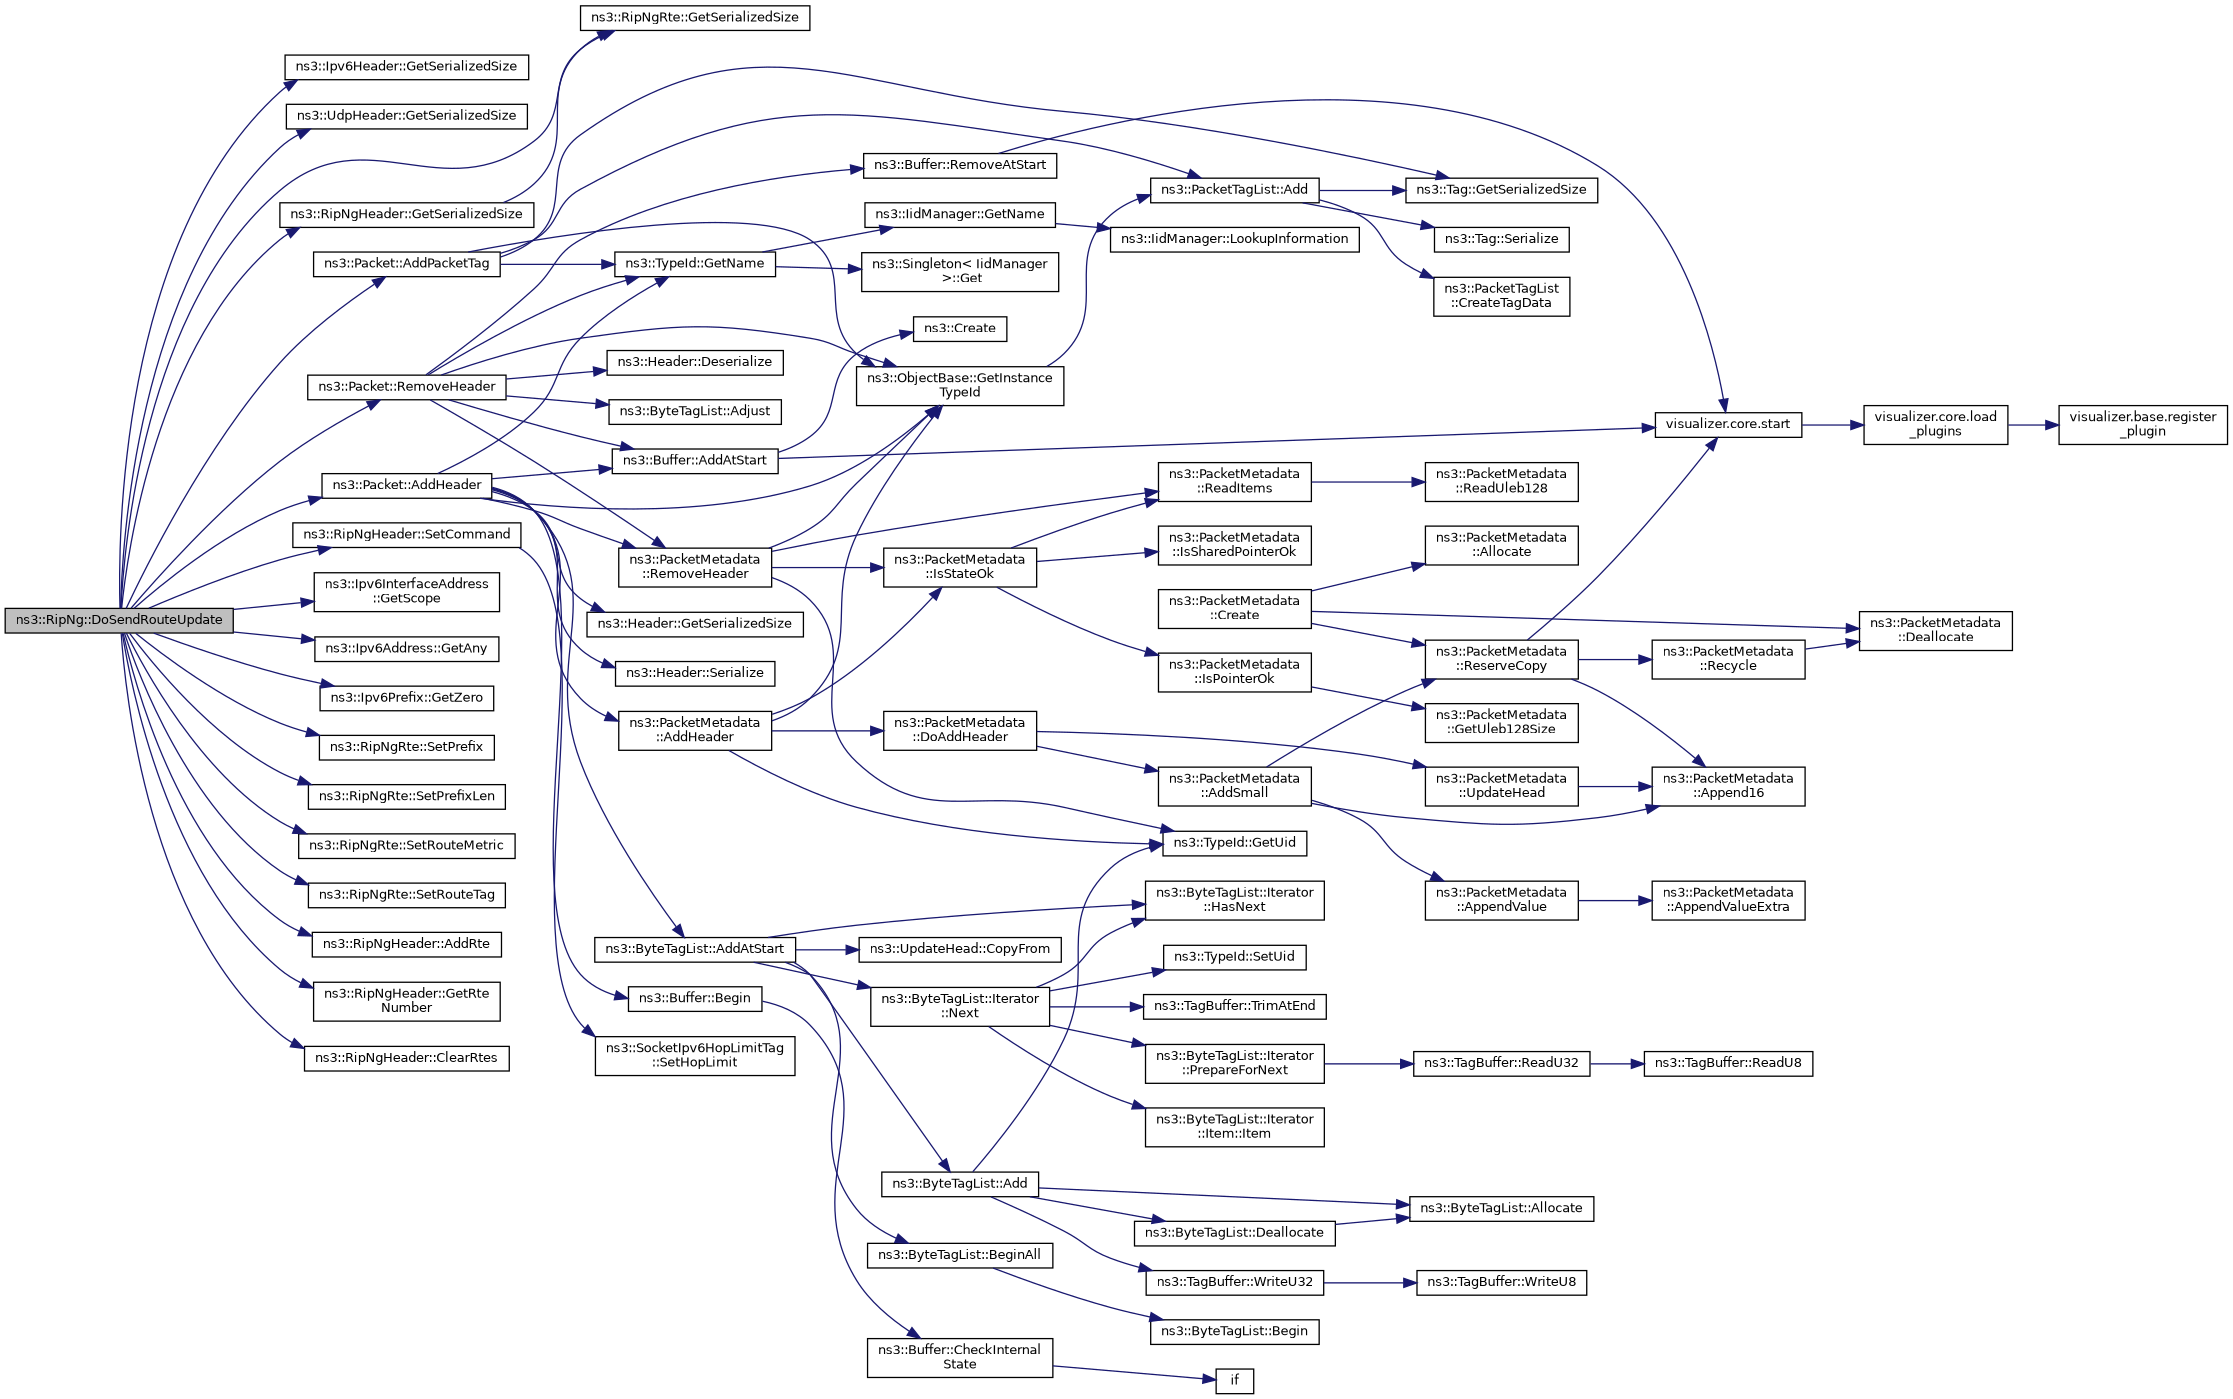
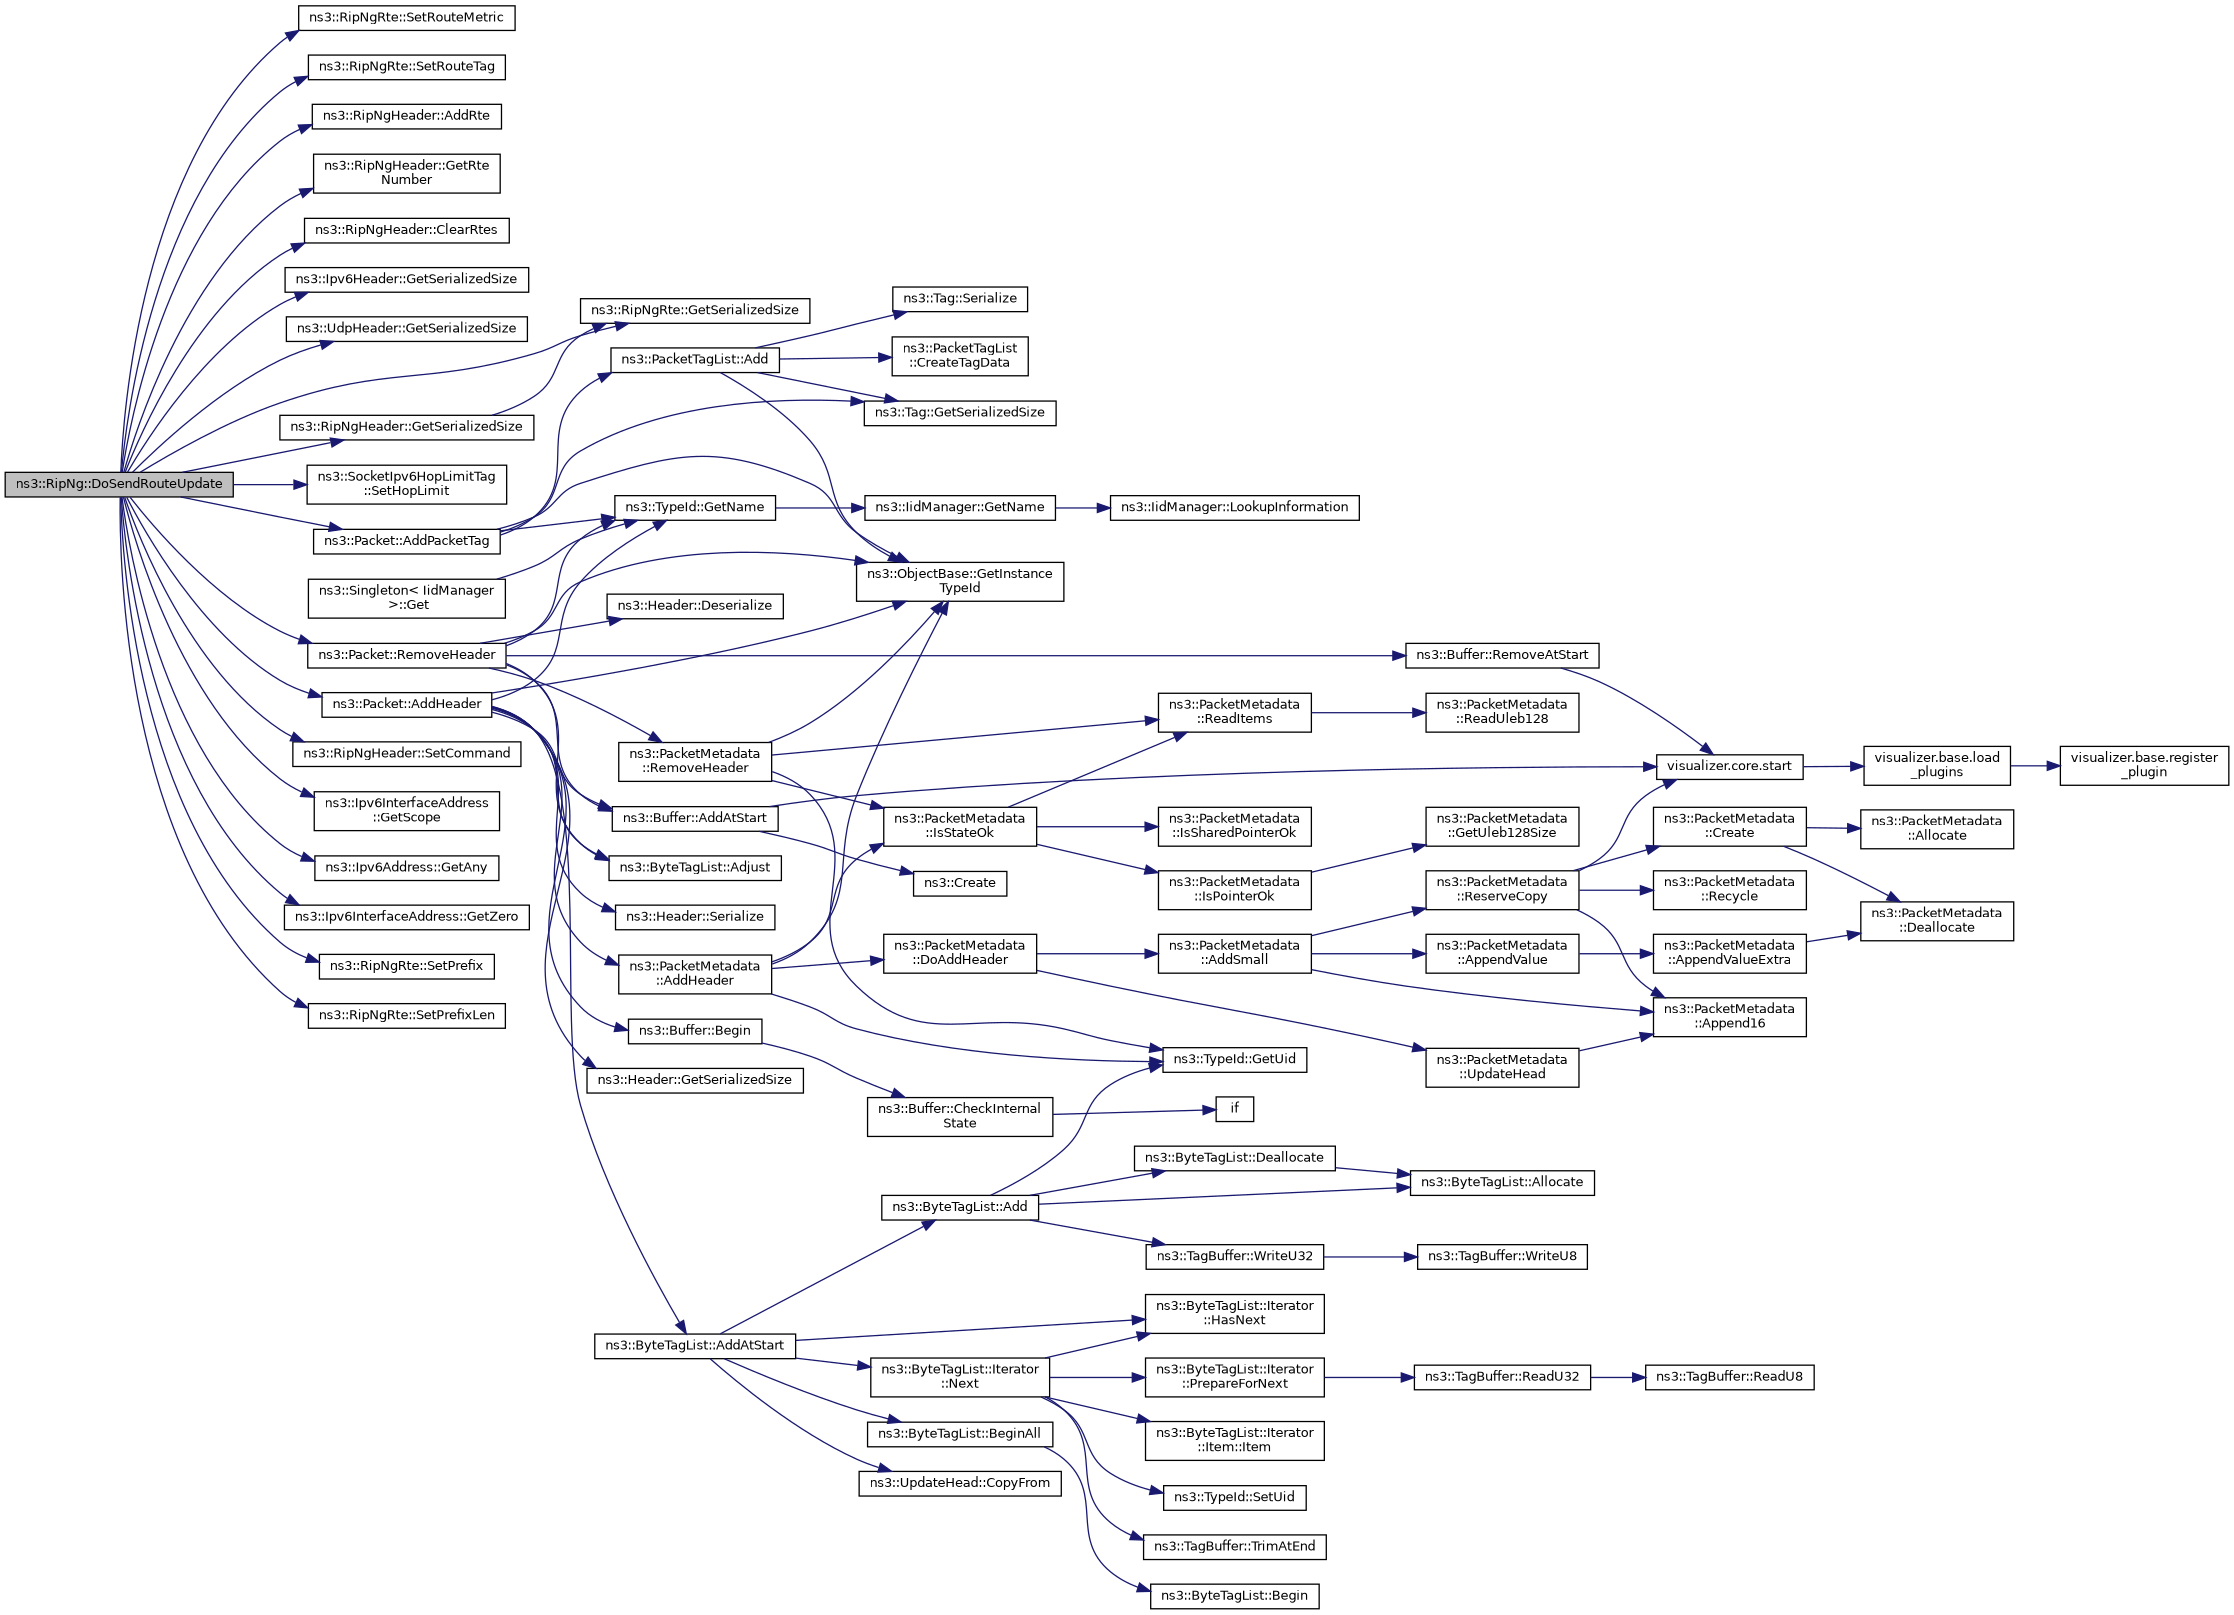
edge "ns3::TypeId::GetName" -> "ns3::Singleton< IidManager >::Get": reversed
edge "ns3::ObjectBase::GetInstance TypeId" -> "ns3::PacketTagList::Add": reversed
node "visualizer.core.load _plugins": label "visualizer.core.load _plugins" -> "visualizer.base.load _plugins"
edge "ns3::Packet::AddHeader" -> "ns3::PacketMetadata ::RemoveHeader": now "ns3::Packet::AddHeader" -> "ns3::ByteTagList::Adjust"
edge "ns3::PacketMetadata ::Create" -> "ns3::PacketMetadata ::ReserveCopy": reversed
edge "ns3::PacketMetadata ::Recycle" -> "ns3::PacketMetadata ::Deallocate": now "ns3::PacketMetadata ::AppendValueExtra" -> "ns3::PacketMetadata ::Deallocate"
node "ns3::Ipv6Prefix::GetZero": label "ns3::Ipv6Prefix::GetZero" -> "ns3::Ipv6InterfaceAddress::GetZero"
edge "ns3::RipNgHeader::SetCommand" -> "ns3::SocketIpv6HopLimitTag ::SetHopLimit": now "ns3::RipNg::DoSendRouteUpdate" -> "ns3::SocketIpv6HopLimitTag ::SetHopLimit"
